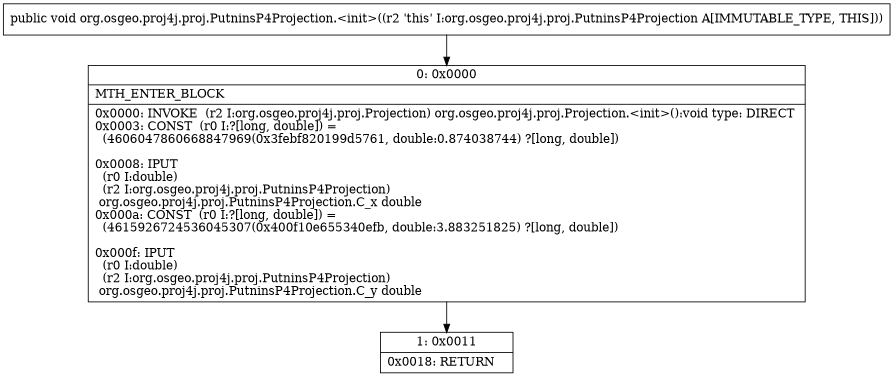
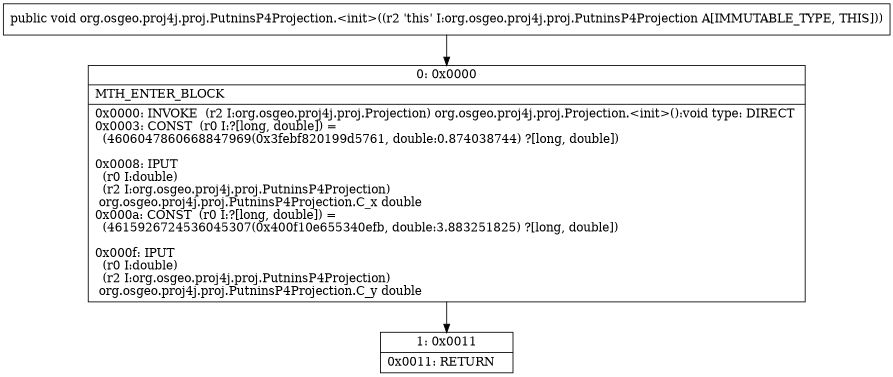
node "1: 0x0011": text "0x0018: RETURN" -> "0x0011: RETURN"
